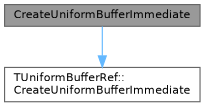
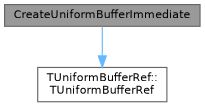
node "TUniformBufferRef:: CreateUniformBufferImmediate": label "TUniformBufferRef:: CreateUniformBufferImmediate" -> "TUniformBufferRef:: TUniformBufferRef"
